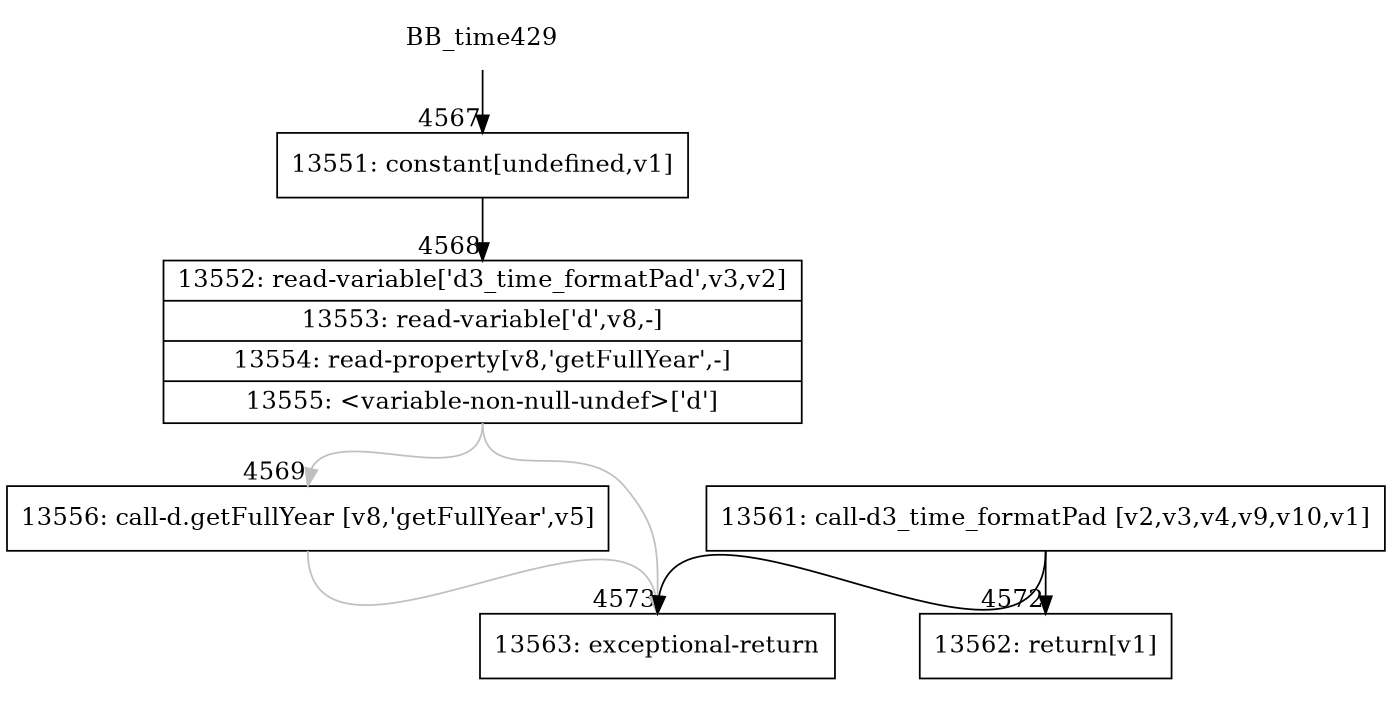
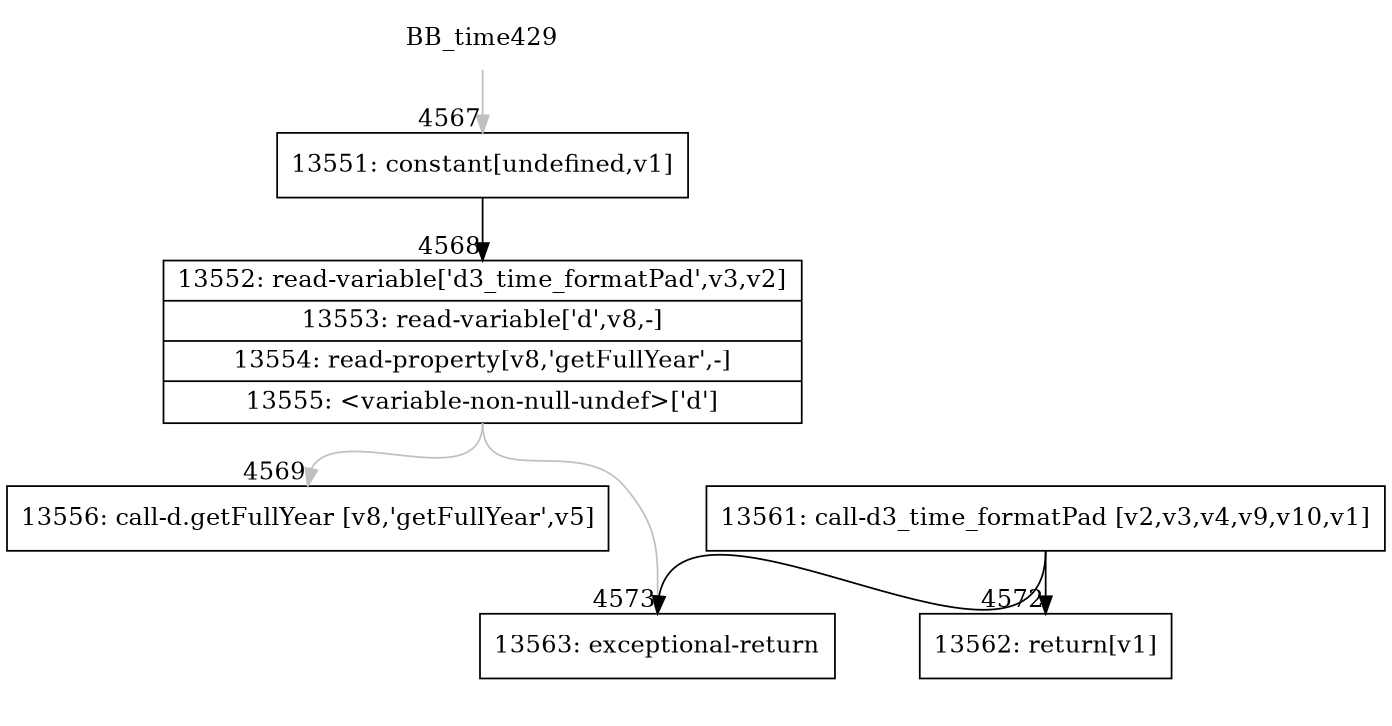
edge "BB_time429" -> "13551: constant[undefined,v1]": color black -> gray
edge "13556: call-d.getFullYear [v8,'getFullYear',v5]" -> "13563: exceptional-return": removed
